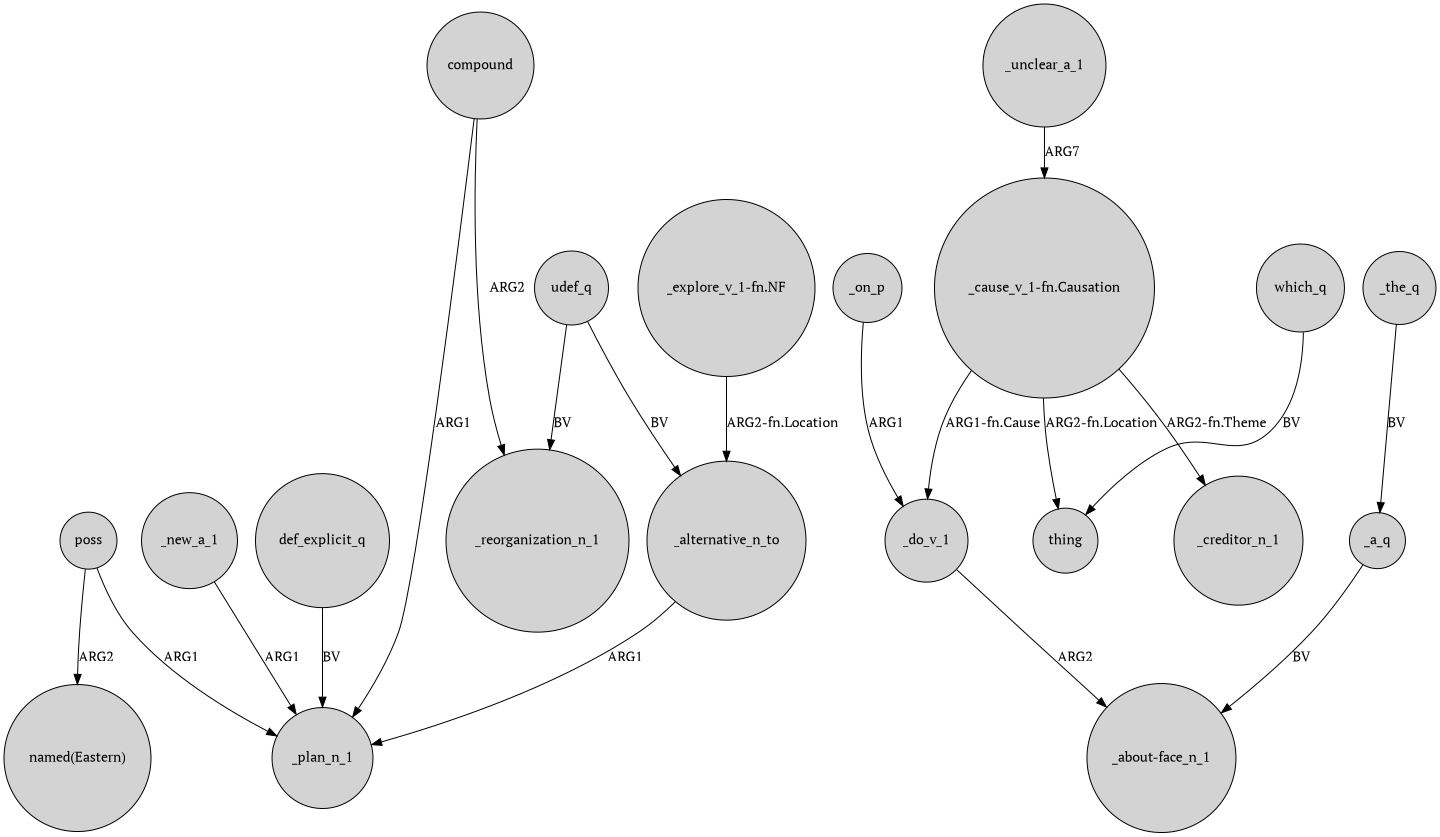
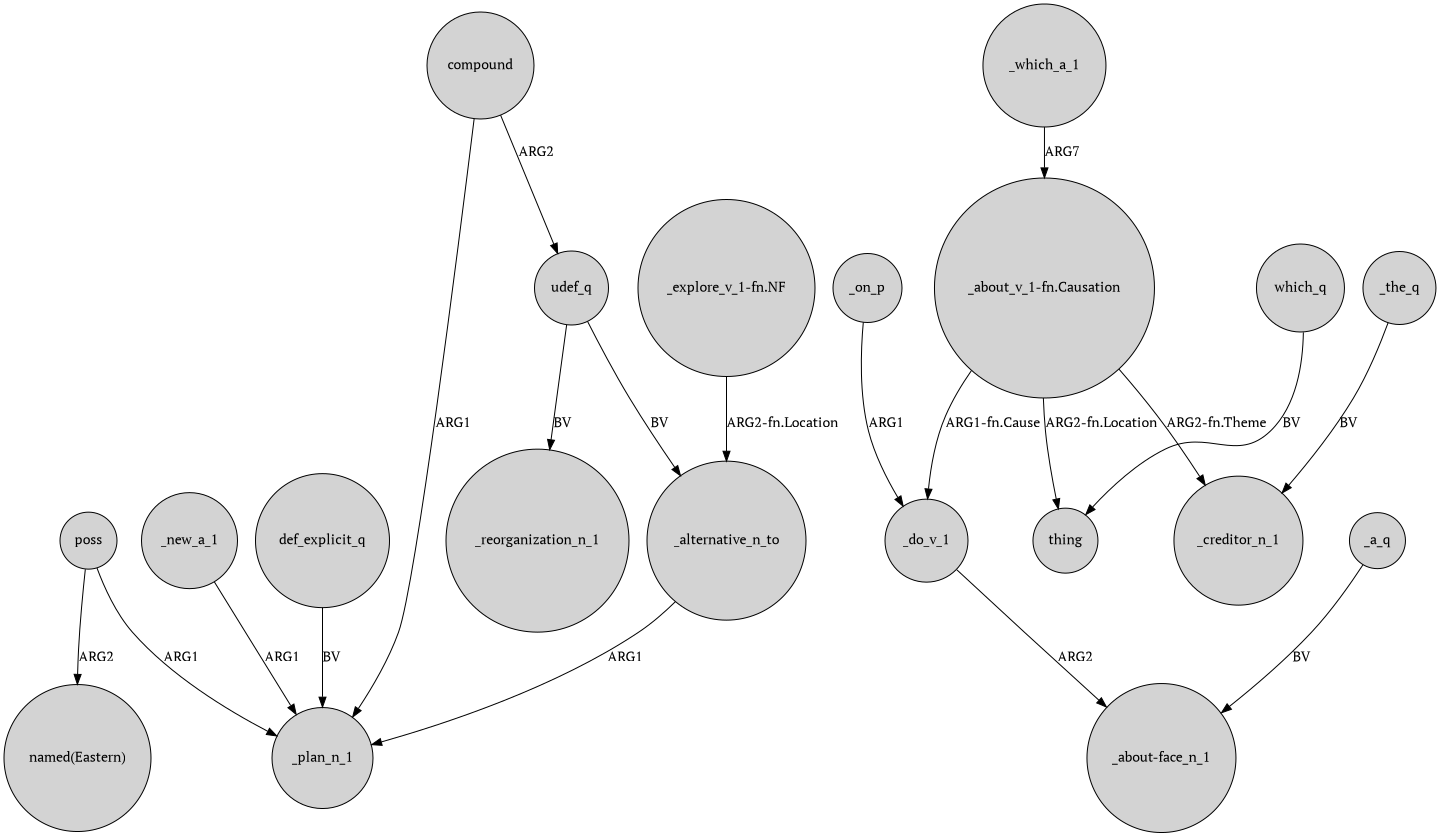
node "_unclear_a_1": label "_unclear_a_1" -> "_which_a_1"
edge "compound" -> "_reorganization_n_1": now "compound" -> "udef_q"
node "_cause_v_1-fn.Causation": label "_cause_v_1-fn.Causation" -> "_about_v_1-fn.Causation"
edge "_the_q" -> "_a_q": now "_the_q" -> "_creditor_n_1"
